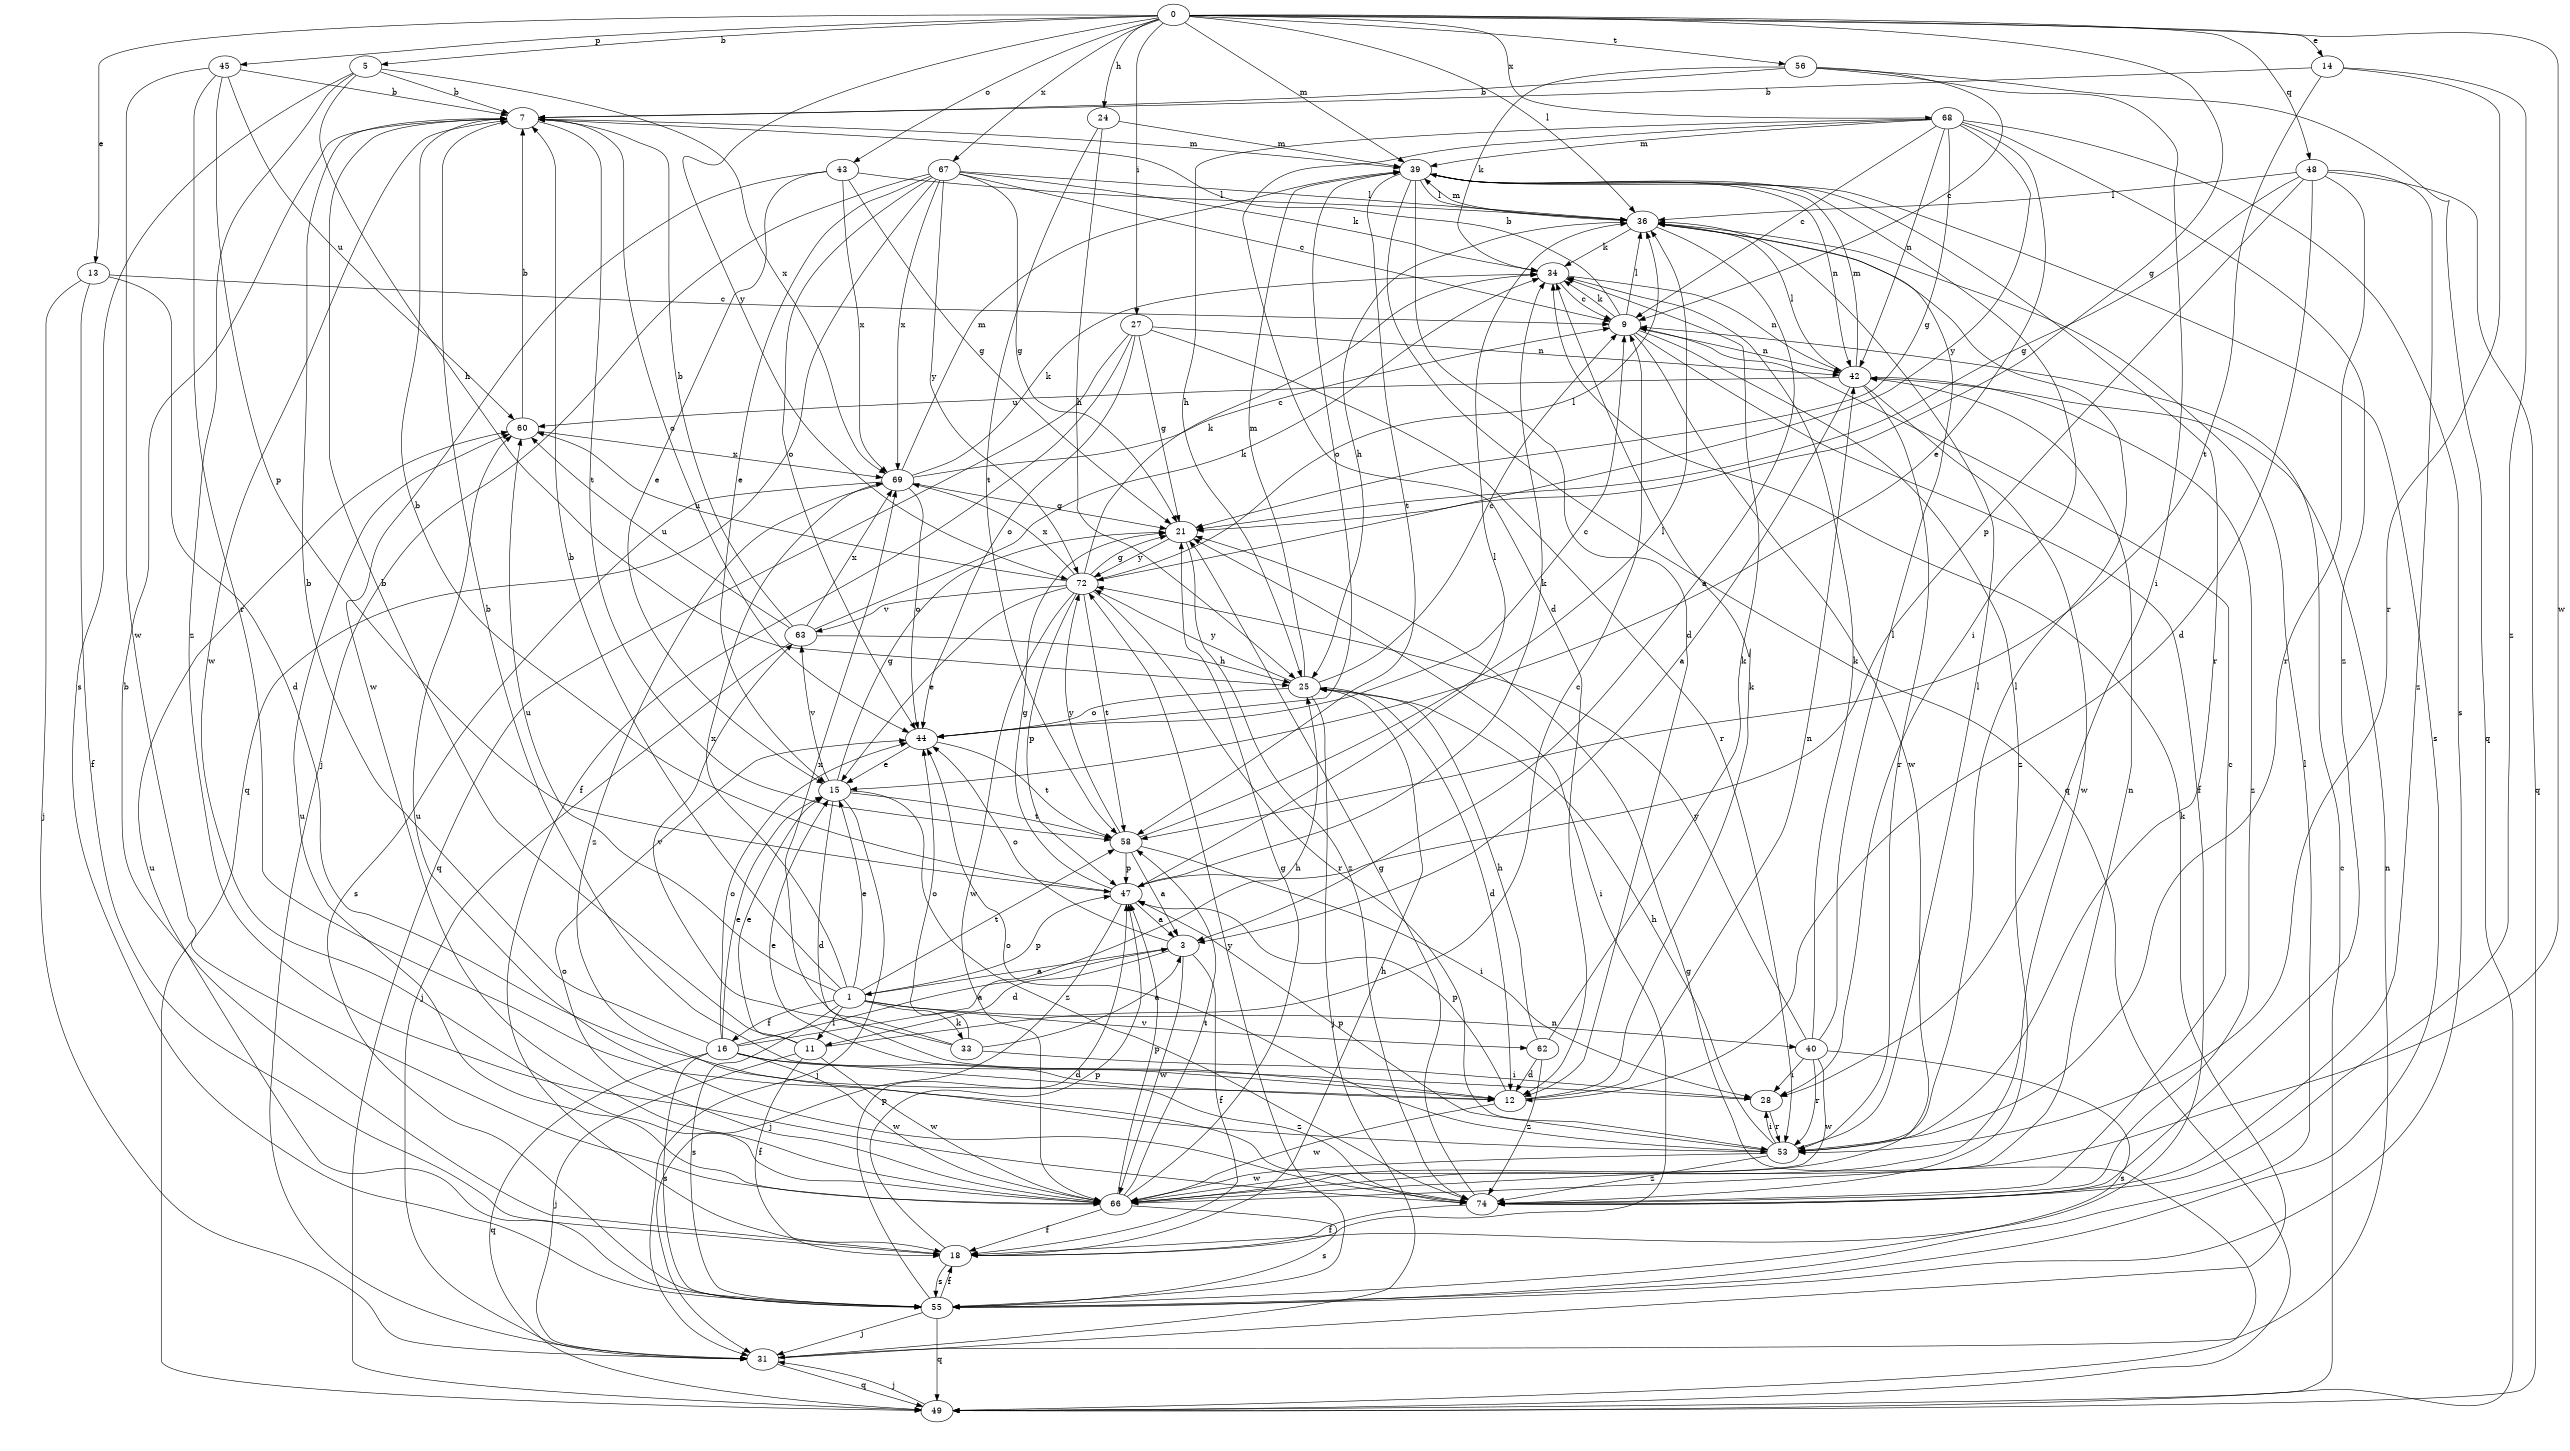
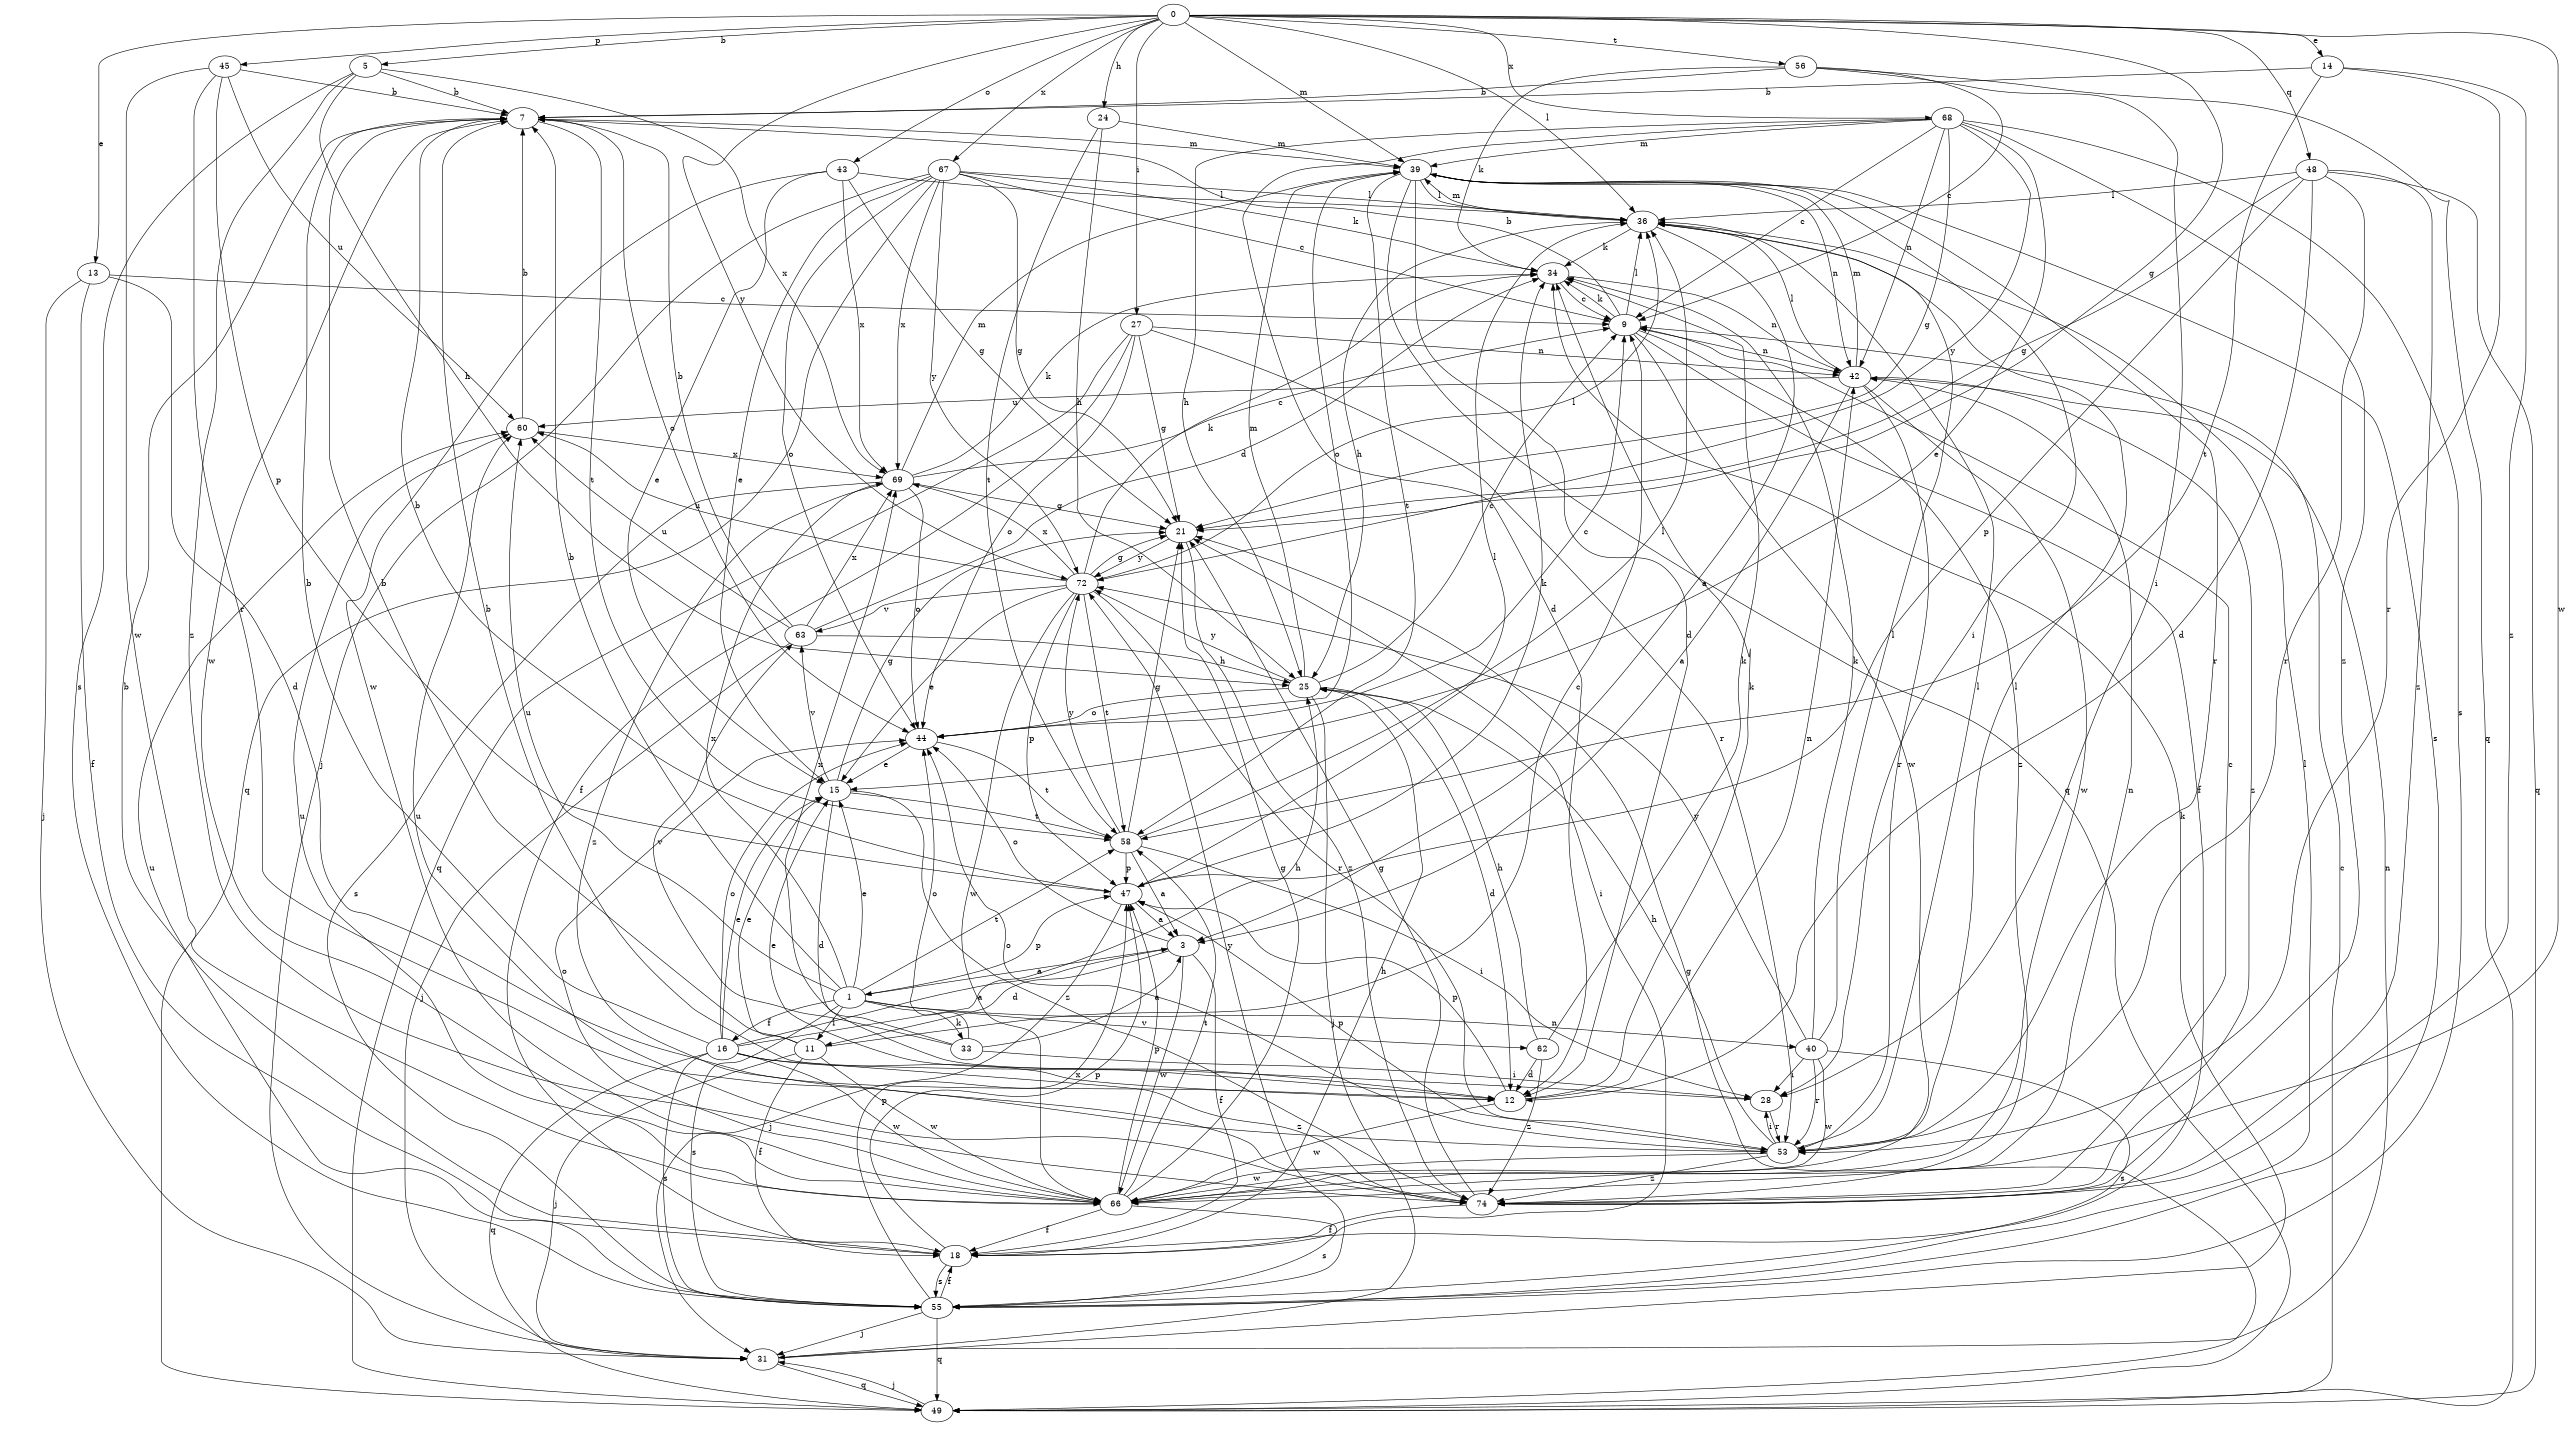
edge "63" -> "34": label "k" -> "d"
edge "47" -> "21": now "58" -> "21"
edge "16" -> "12": label "d" -> "x"
edge "15" -> "31": removed, label "j"
